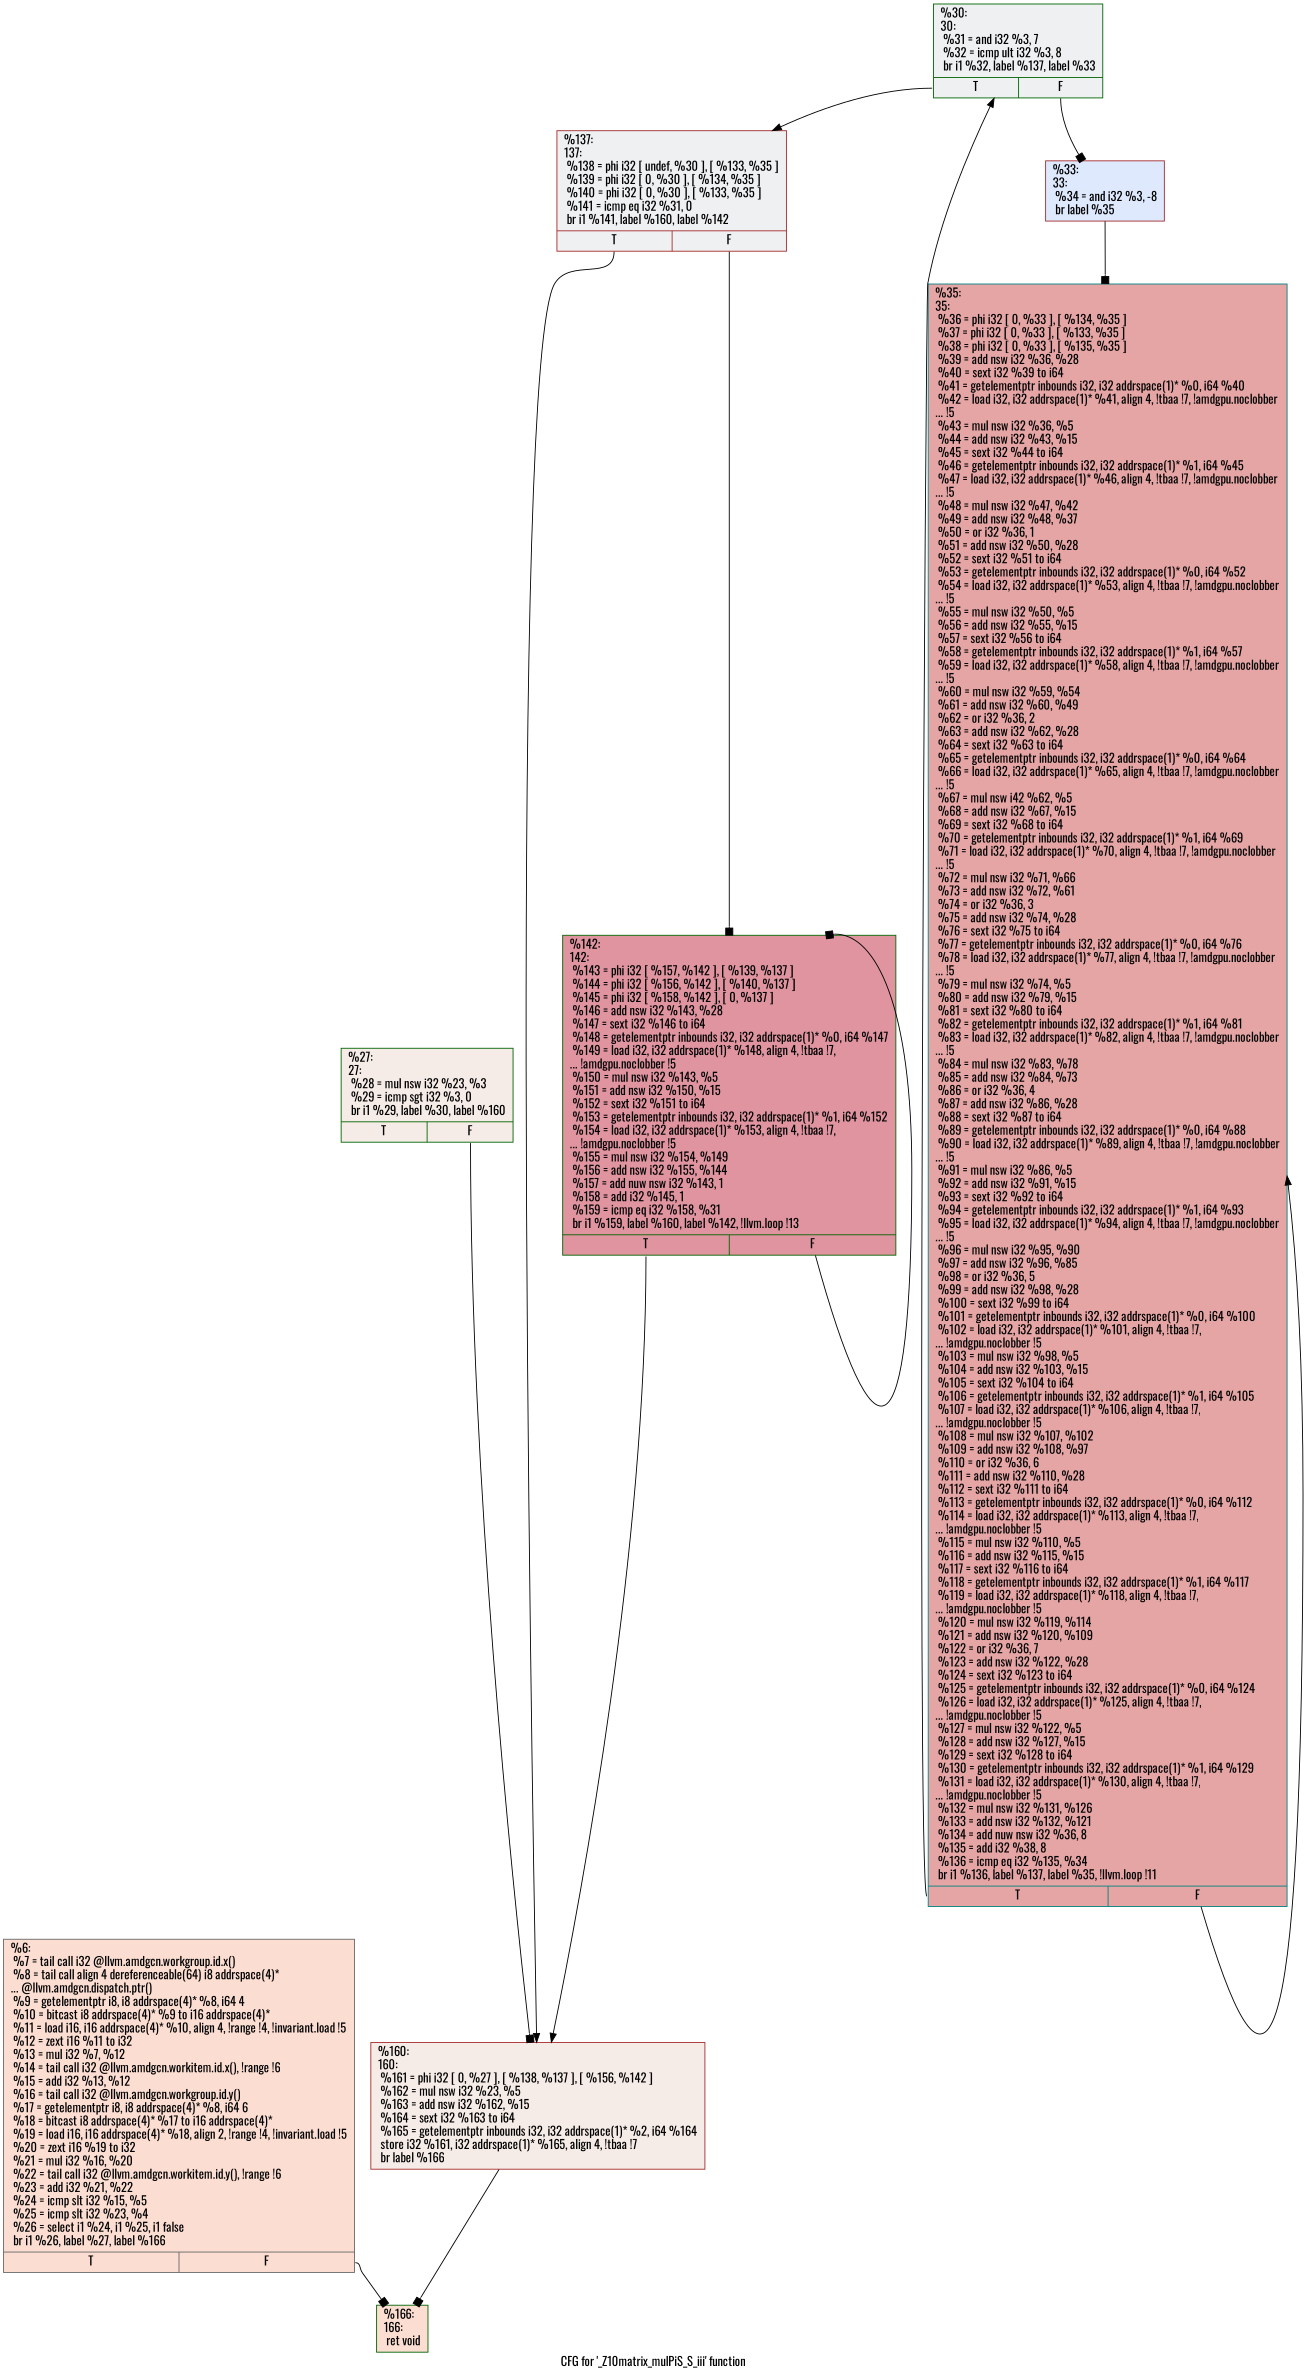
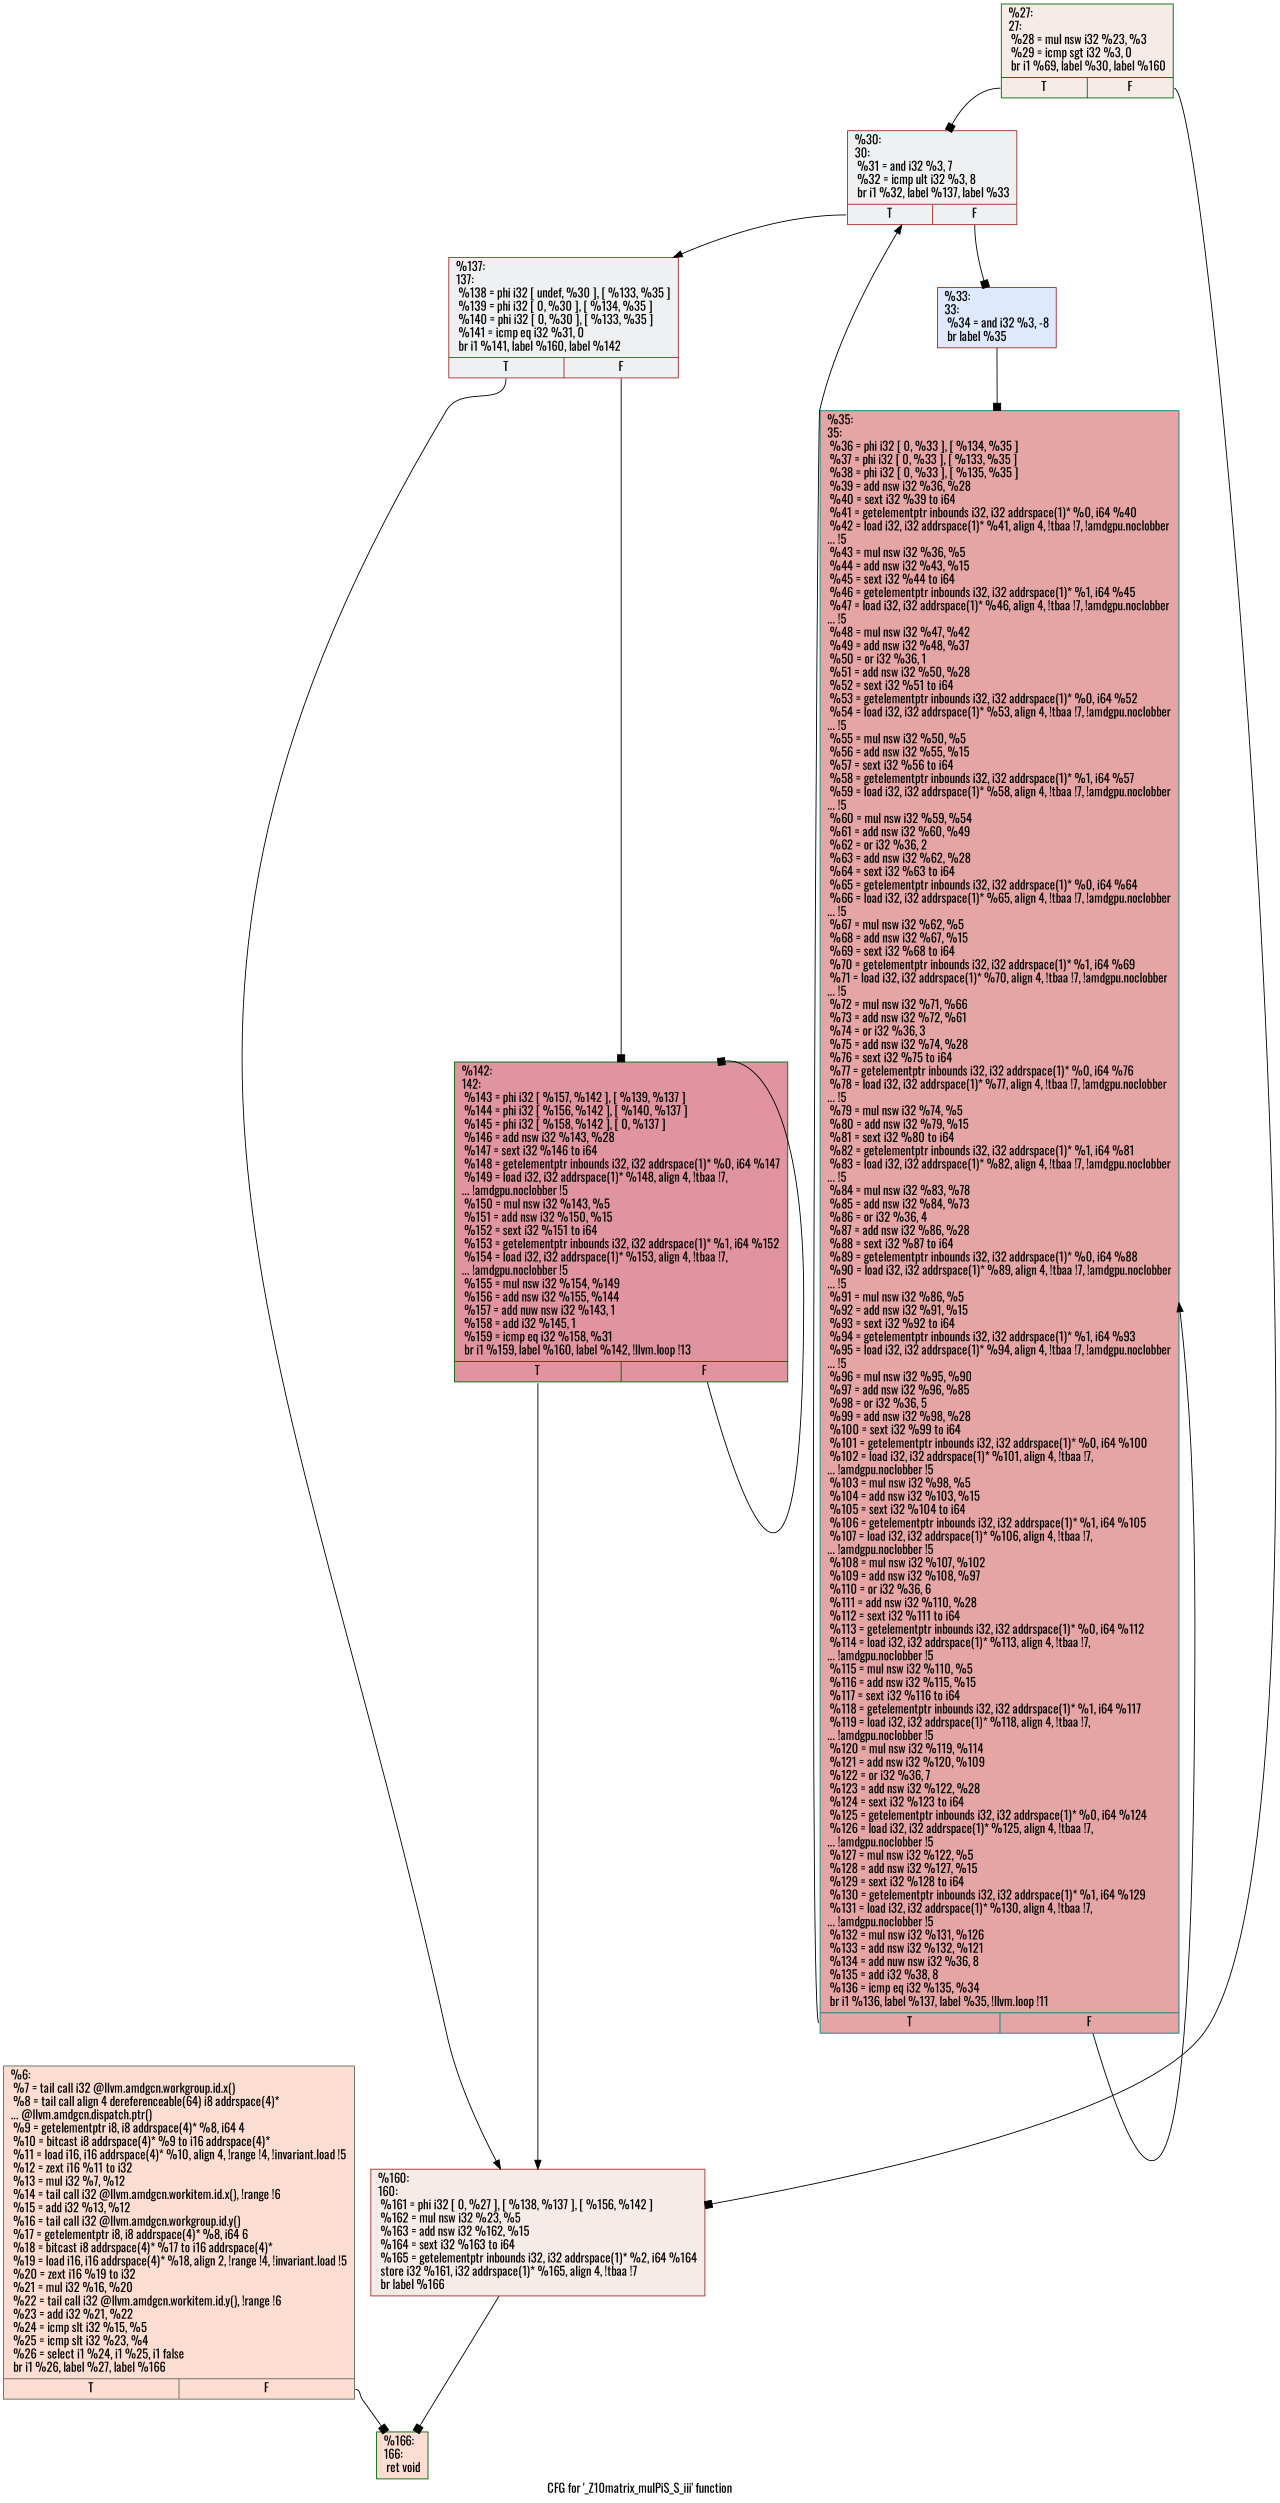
node "%30:": color darkgreen -> brown
edge "%27:" -> "%30:": added
node "%35:": text "%67 = mul nsw i42 %62, %5" -> "%67 = mul nsw i32 %62, %5"
node "%27:": text "br i1 %29, label %30, label %160" -> "br i1 %69, label %30, label %160"
